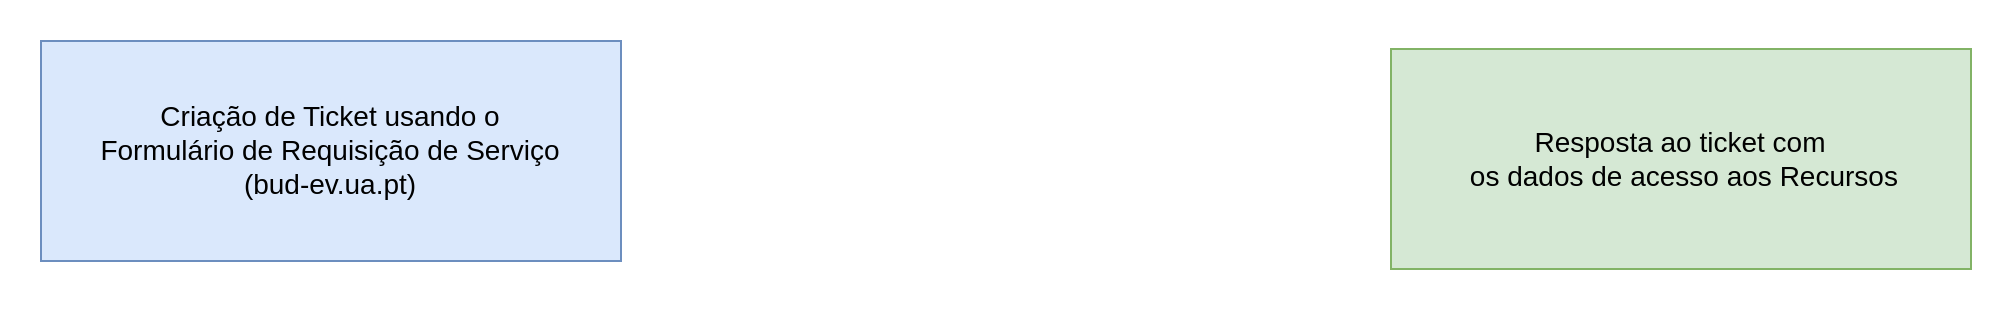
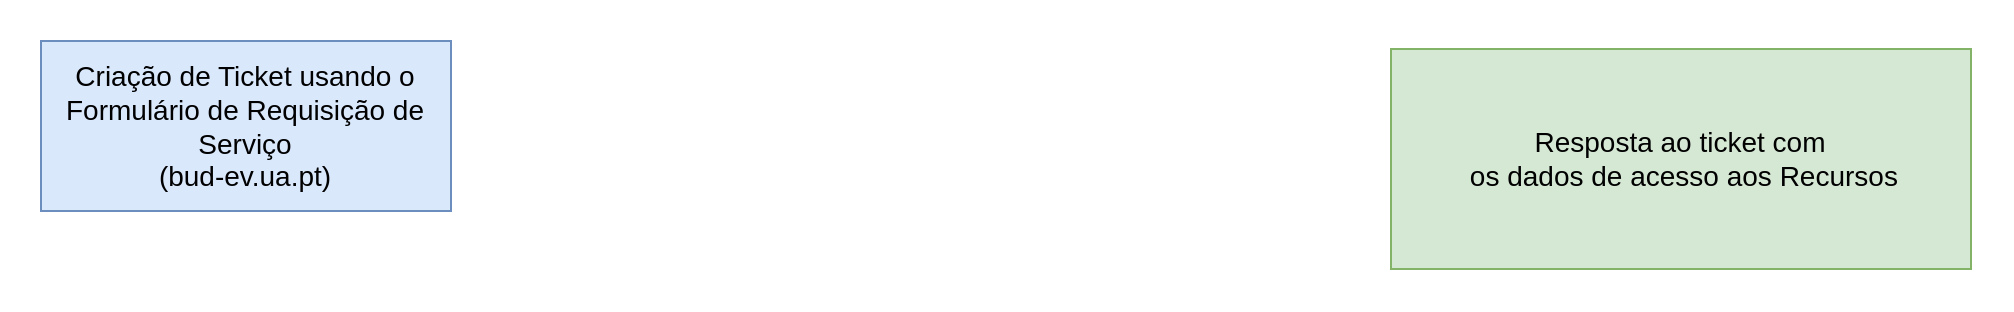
node "Criação de Ticket usando o Formulário de Requisição de Serviço (bud-ev.ua.pt)": size 580x220 -> 410x170
